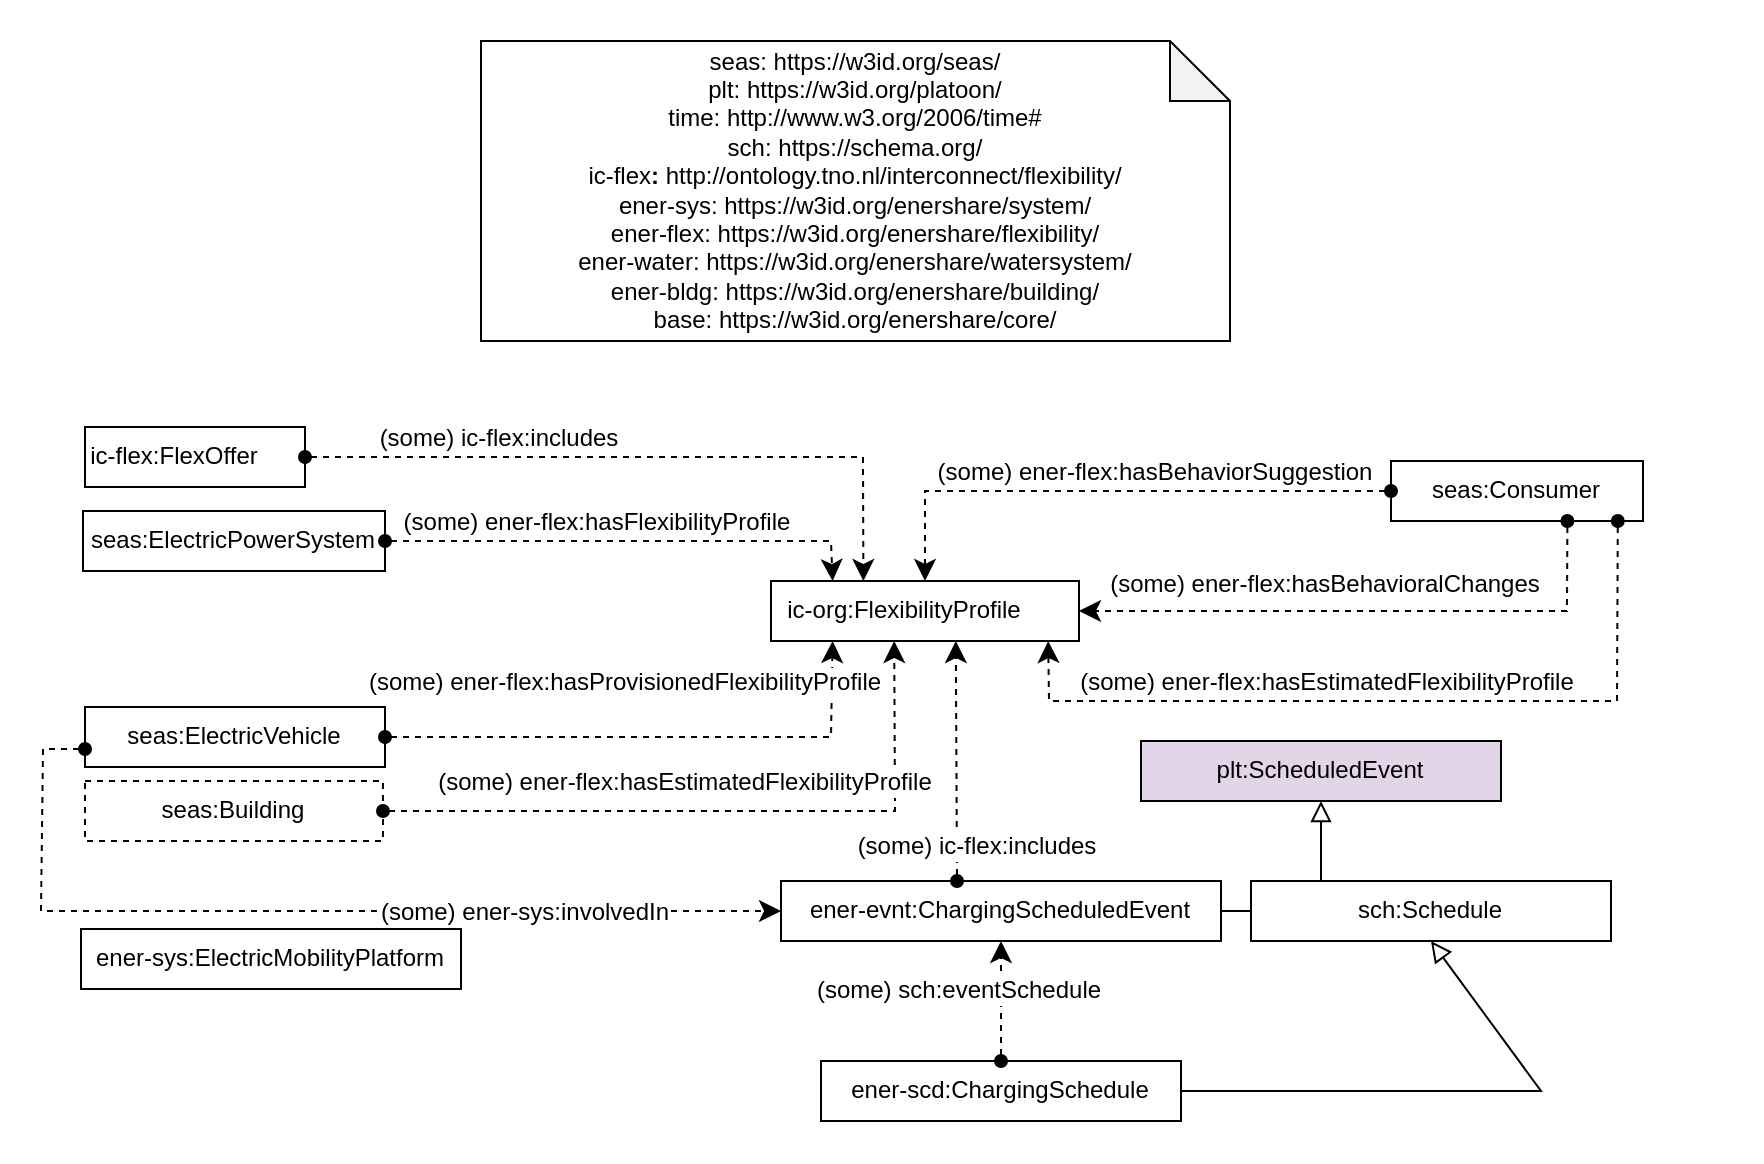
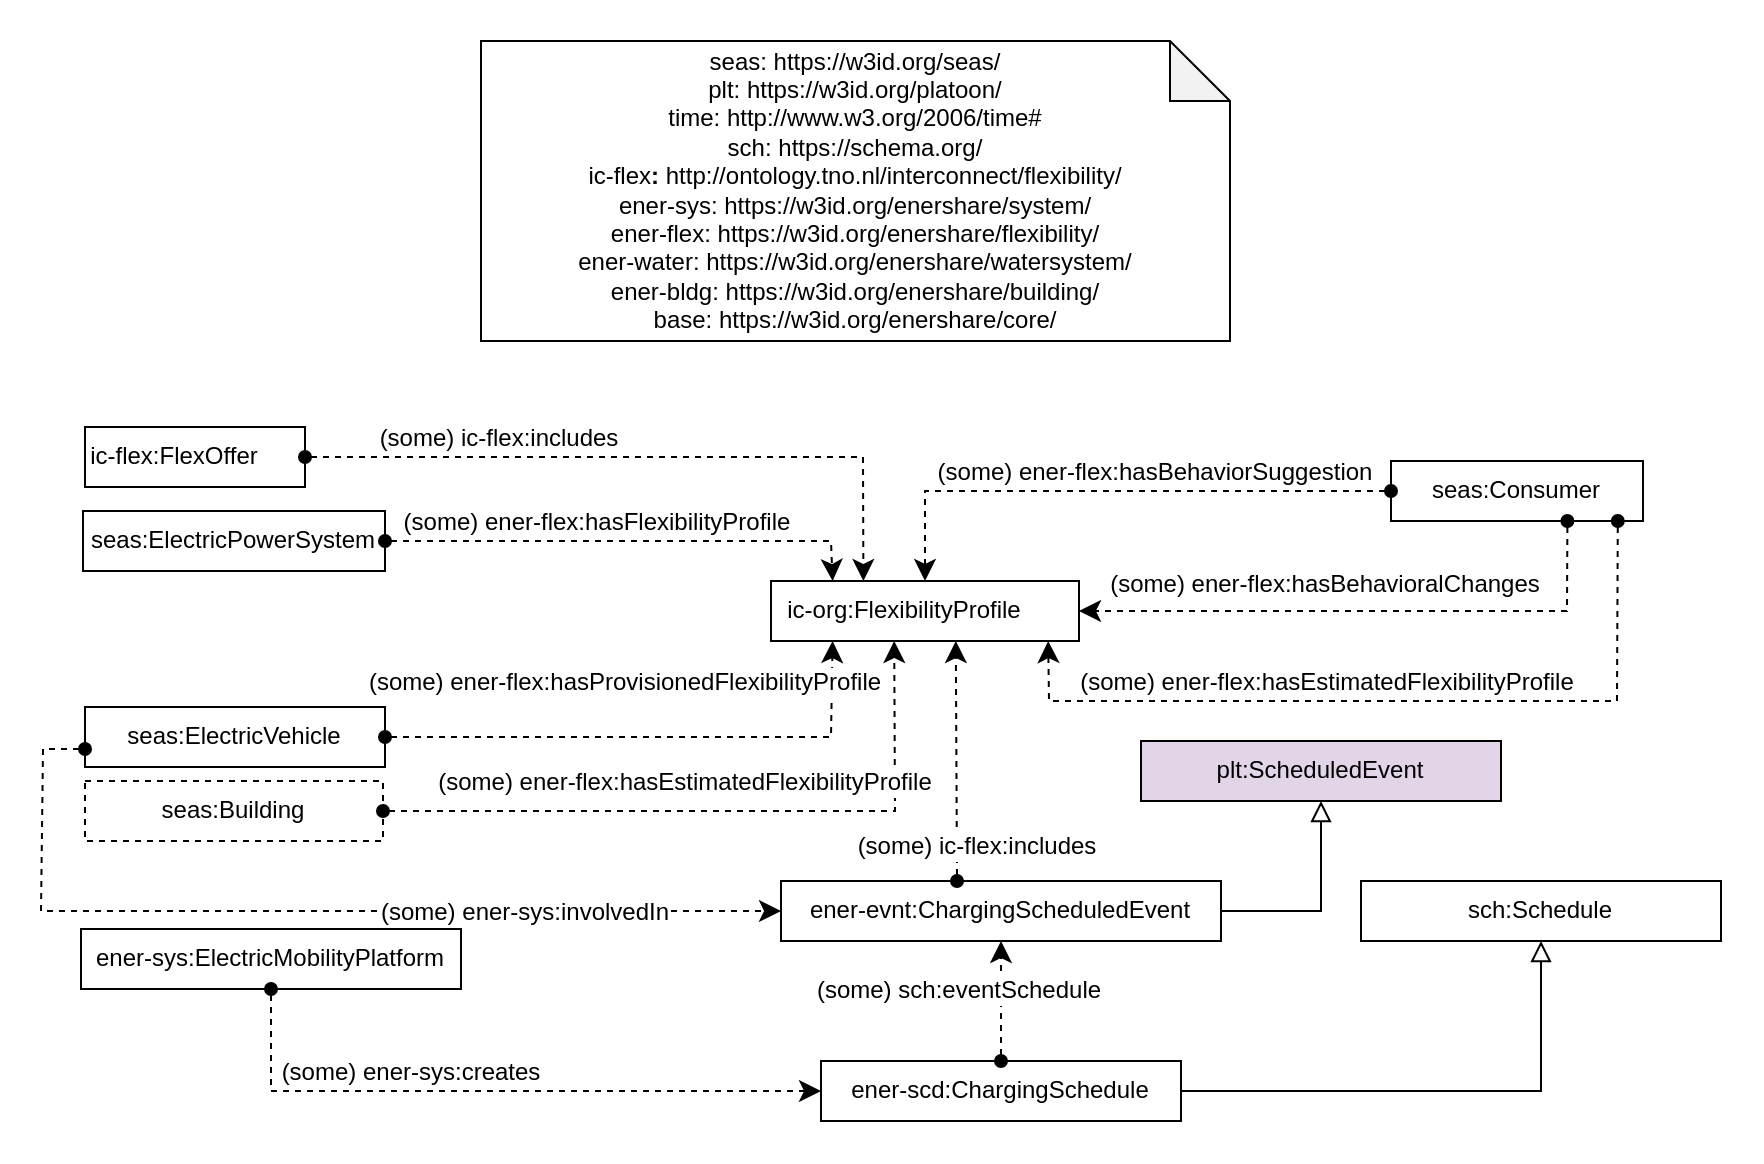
node "sch:Schedule": moved (1431, 911) -> (1541, 911)
edge "ener-sys:ElectricMobilityPlatform" -- "ener-scd:ChargingSchedule": added, label "(some) ener-sys:creates"
